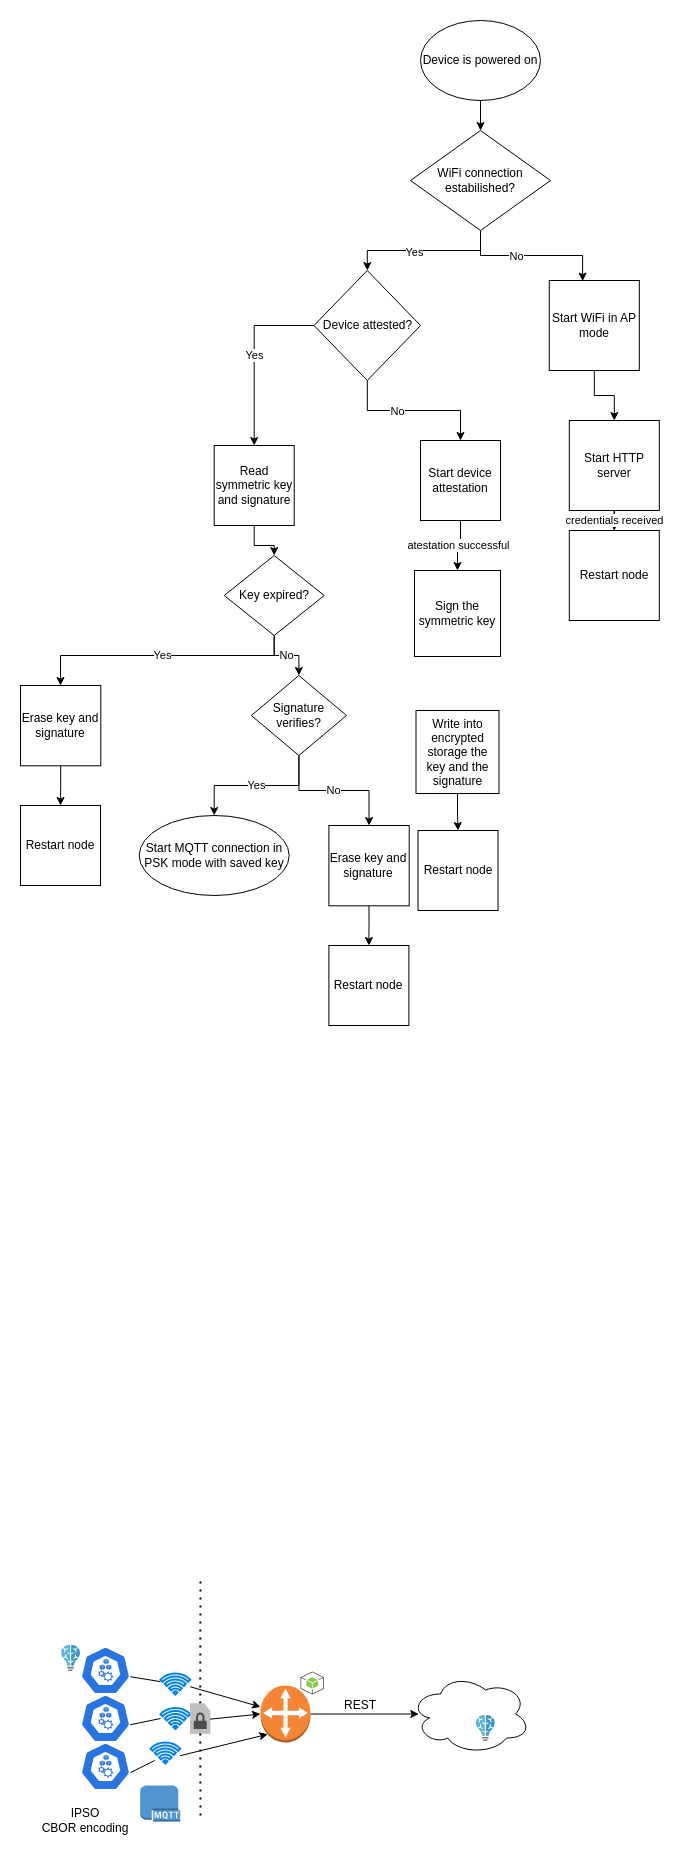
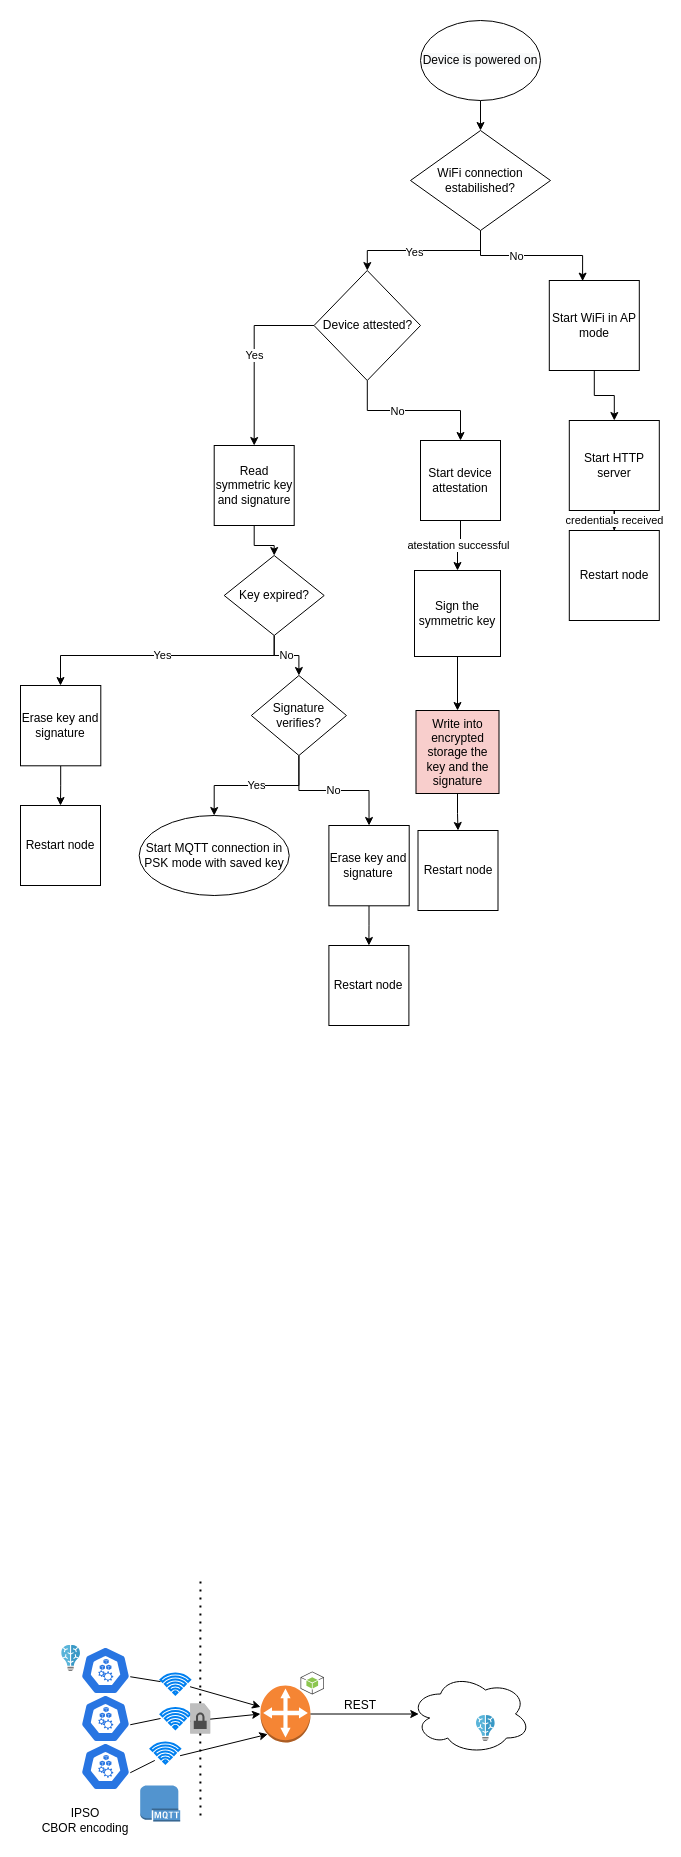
edge "Sign the symmetric key" -> "Write into encrypted storage the key and the signature": added
node "Write into encrypted storage the key and the signature": fillcolor #ffffff -> #f8cecc
